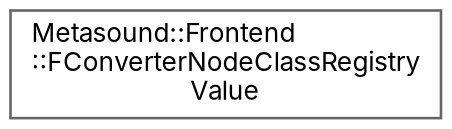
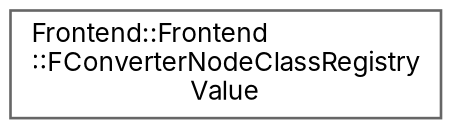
node "Metasound::Frontend ::FConverterNodeClassRegistry Value": label "Metasound::Frontend ::FConverterNodeClassRegistry Value" -> "Frontend::Frontend ::FConverterNodeClassRegistry Value"
